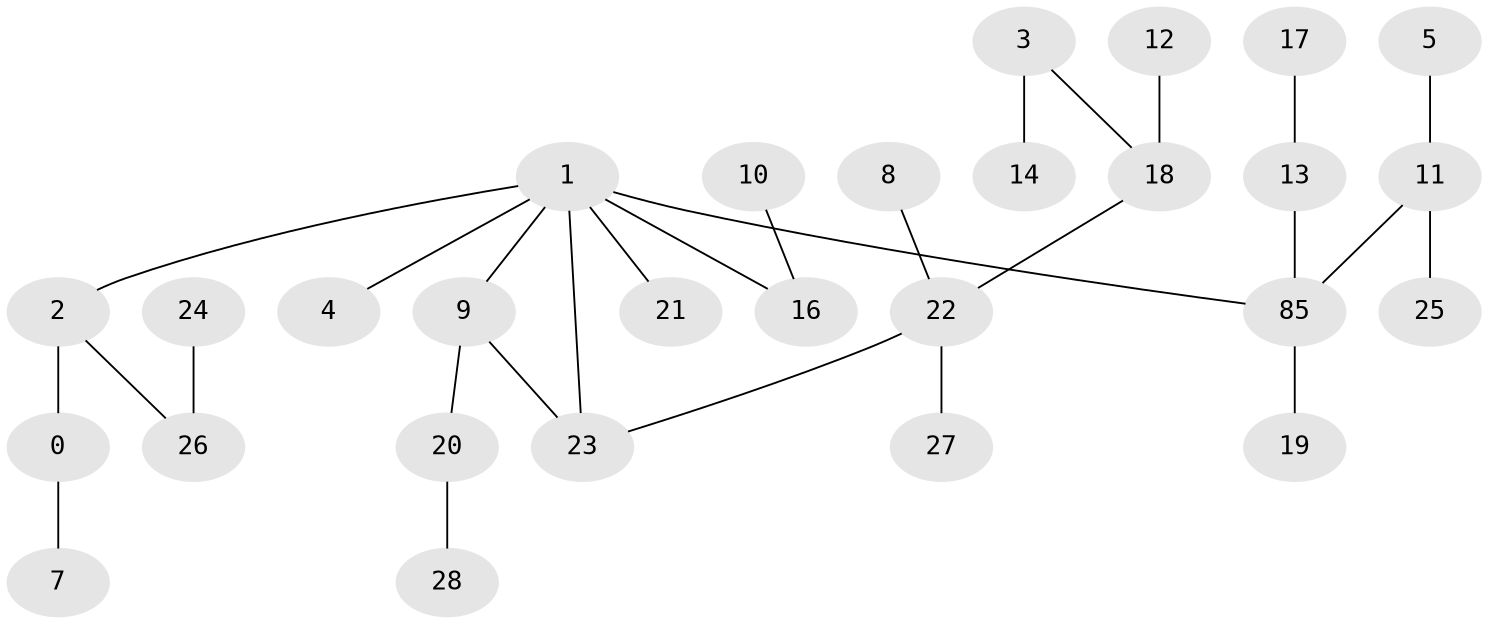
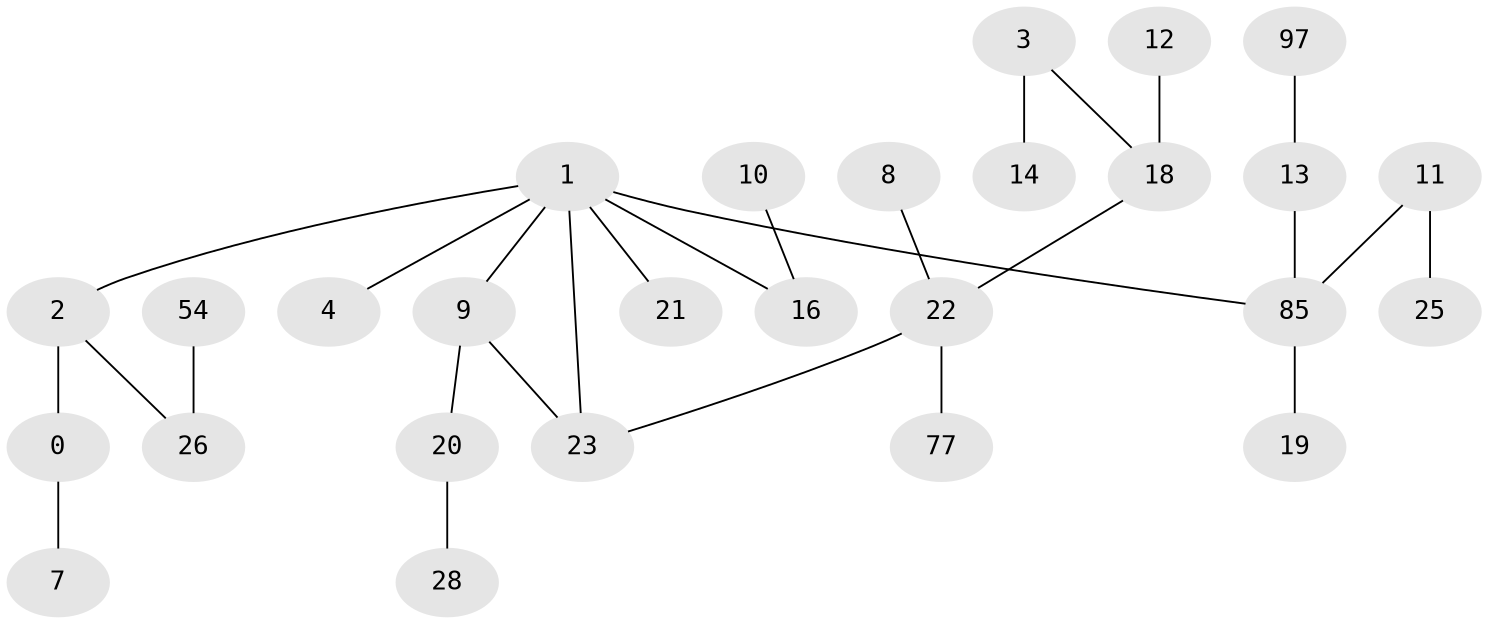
node "17": label "17" -> "97"
node "5": removed
node "24": label "24" -> "54"
node "27": label "27" -> "77"
